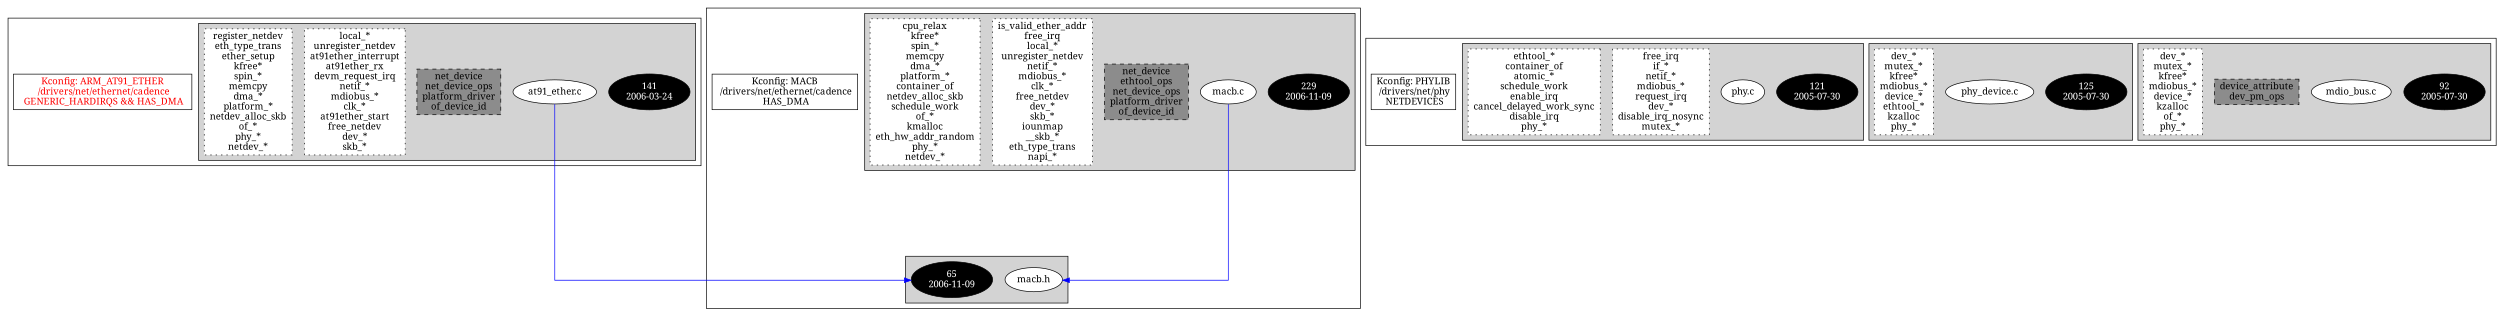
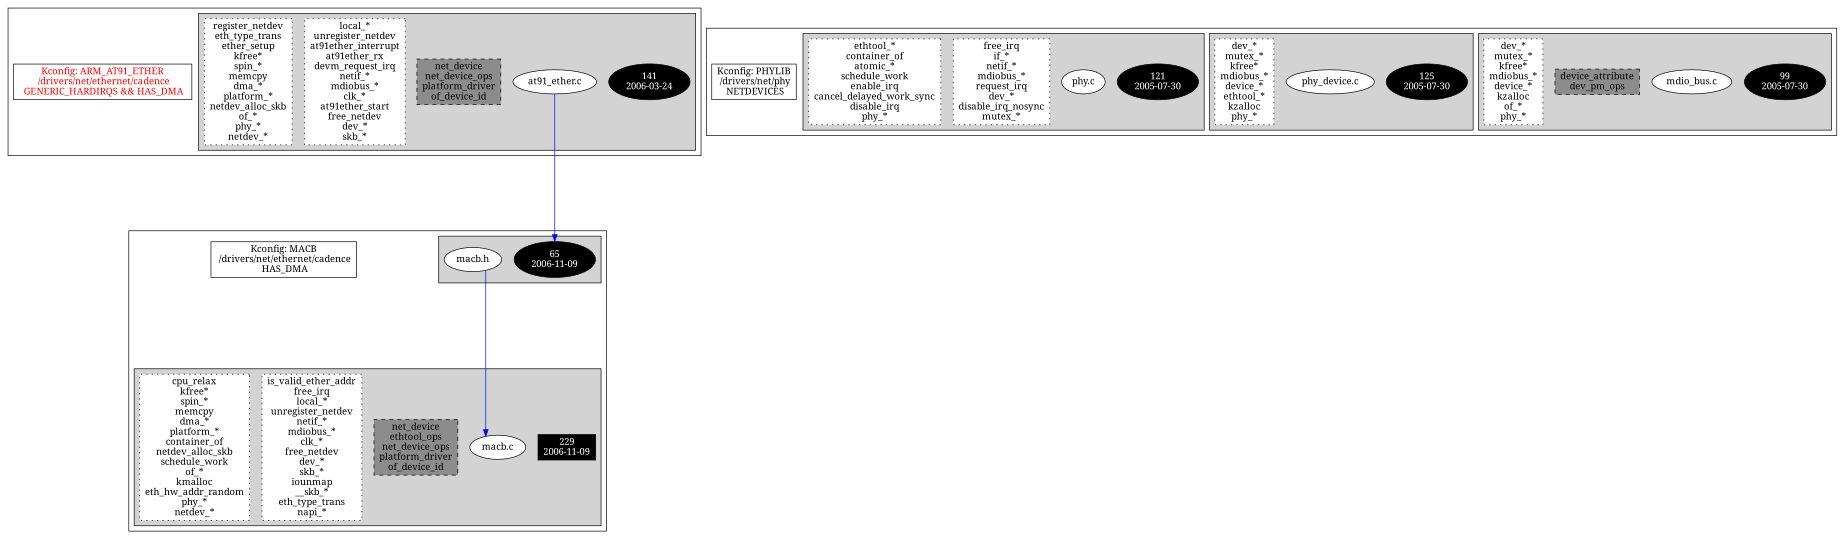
node "229 2006-11-09": shape ellipse -> box
node "92 2005-07-30": label "92 2005-07-30" -> "99 2005-07-30"
edge "macb.c" -> "macb.h": reversed
